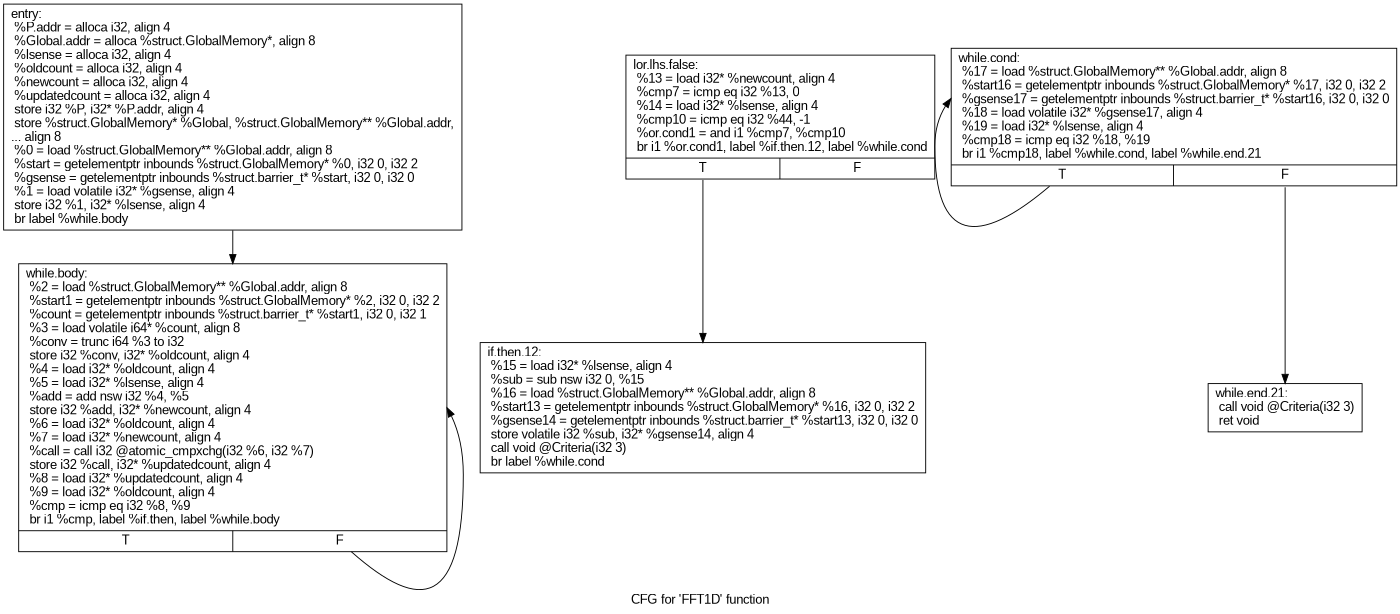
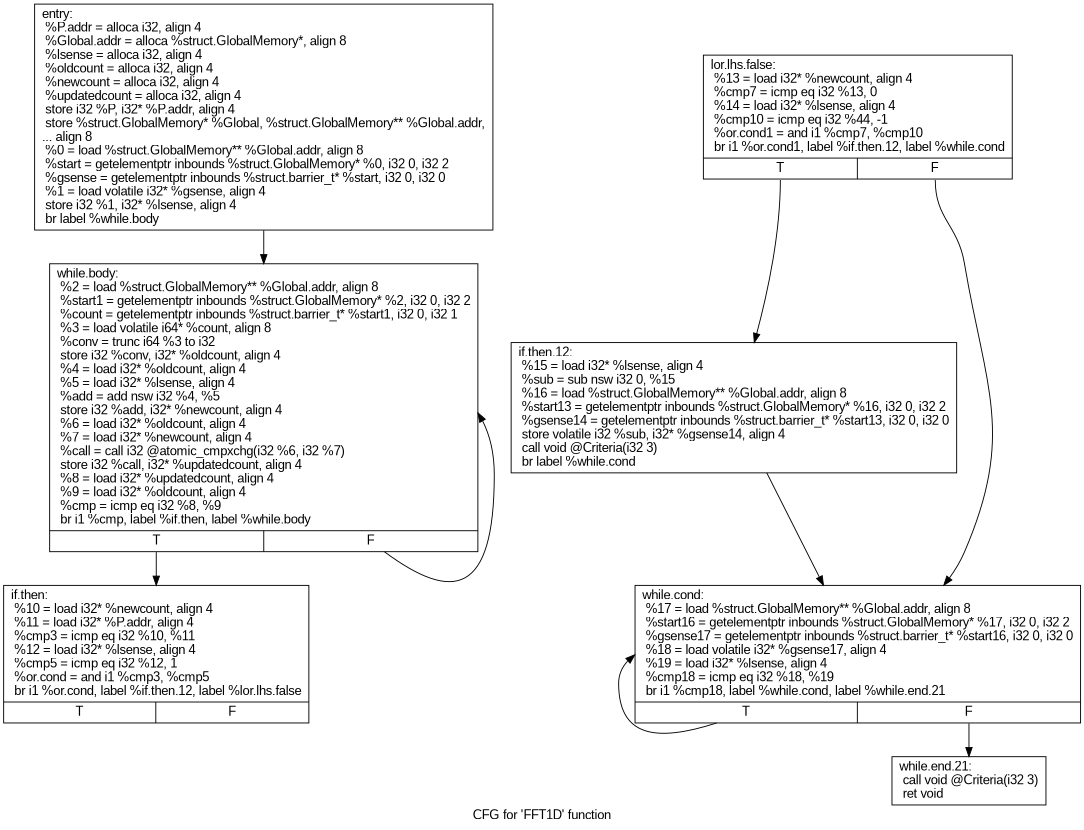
edge "lor.lhs.false:" -> "while.cond:": added
edge "if.then.12:" -> "while.cond:": added
node "if.then:": added
